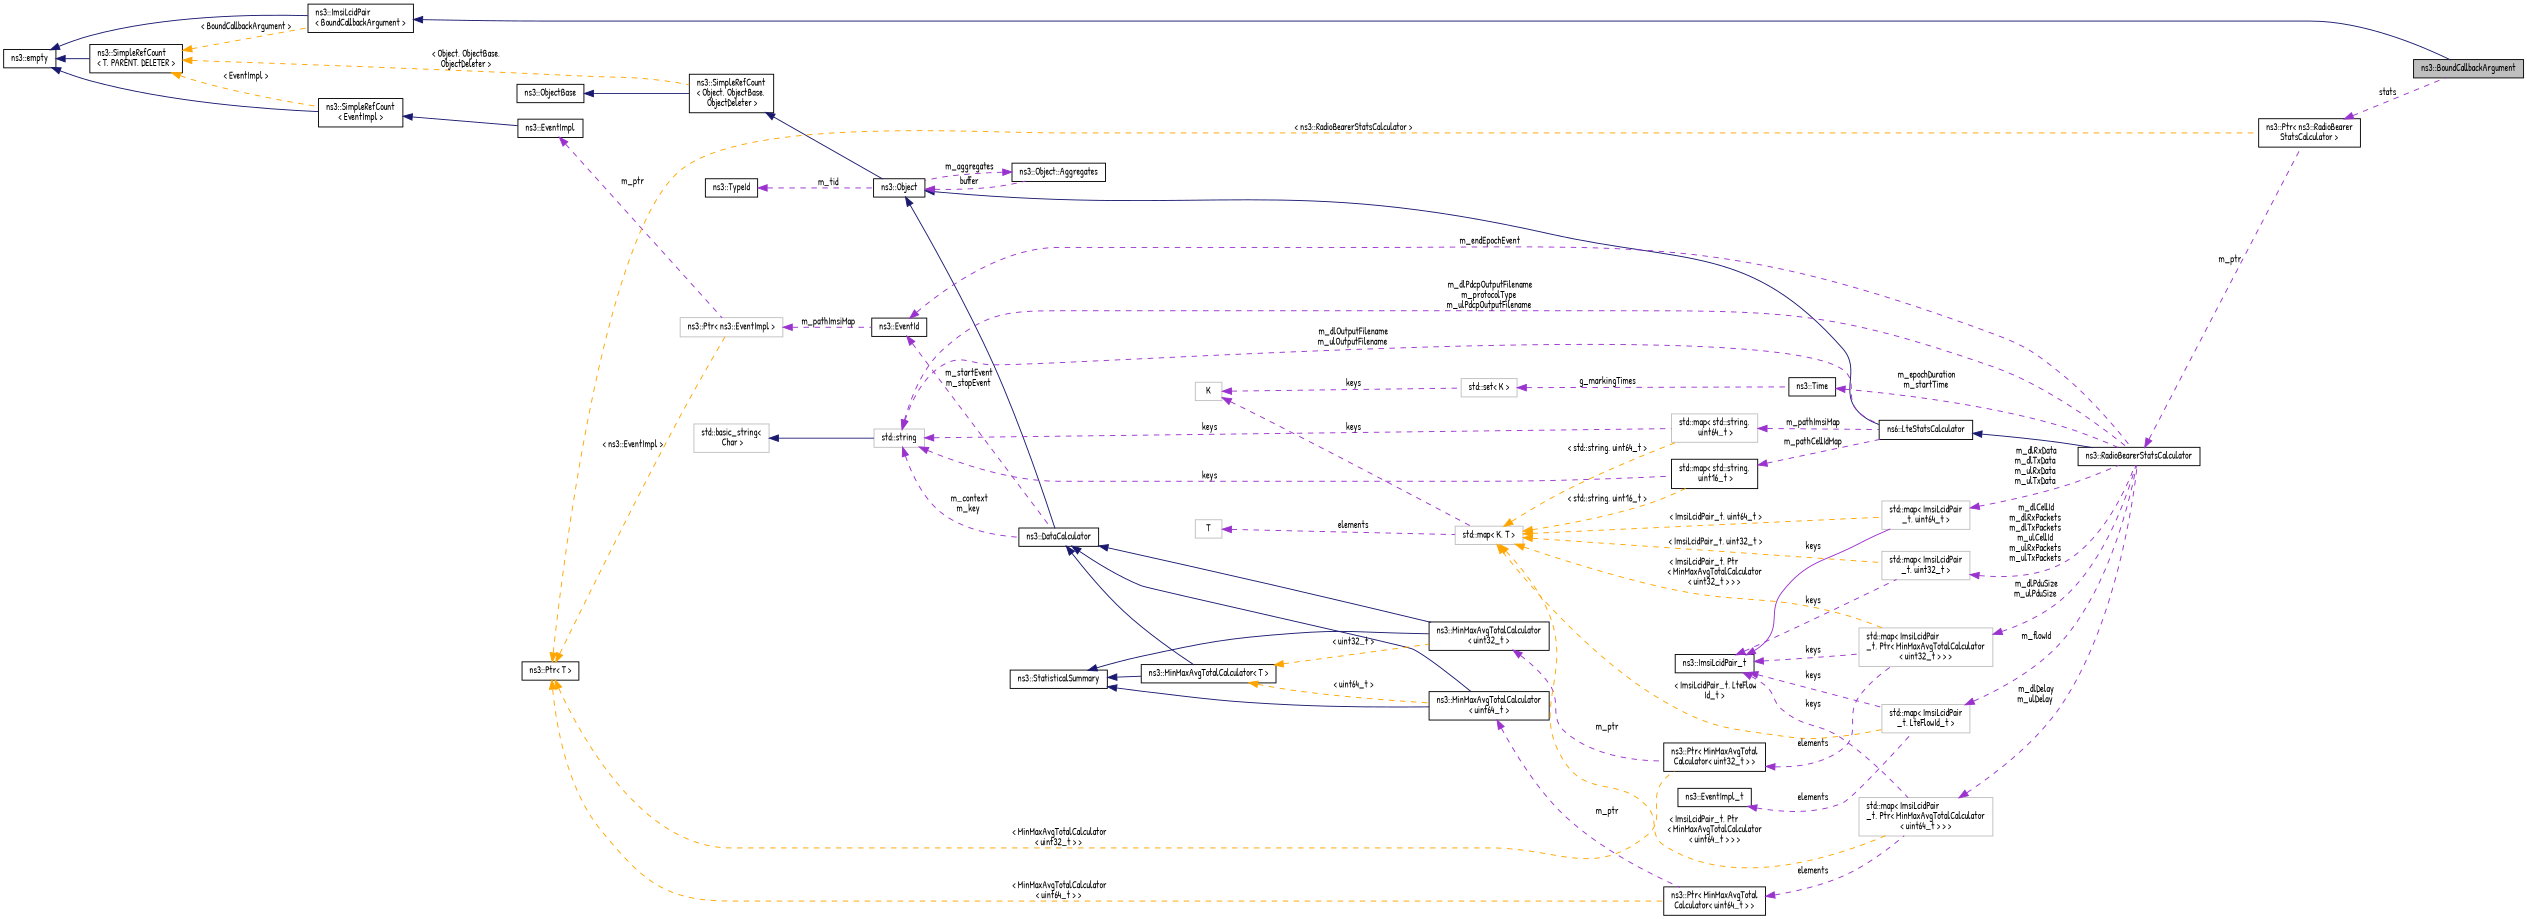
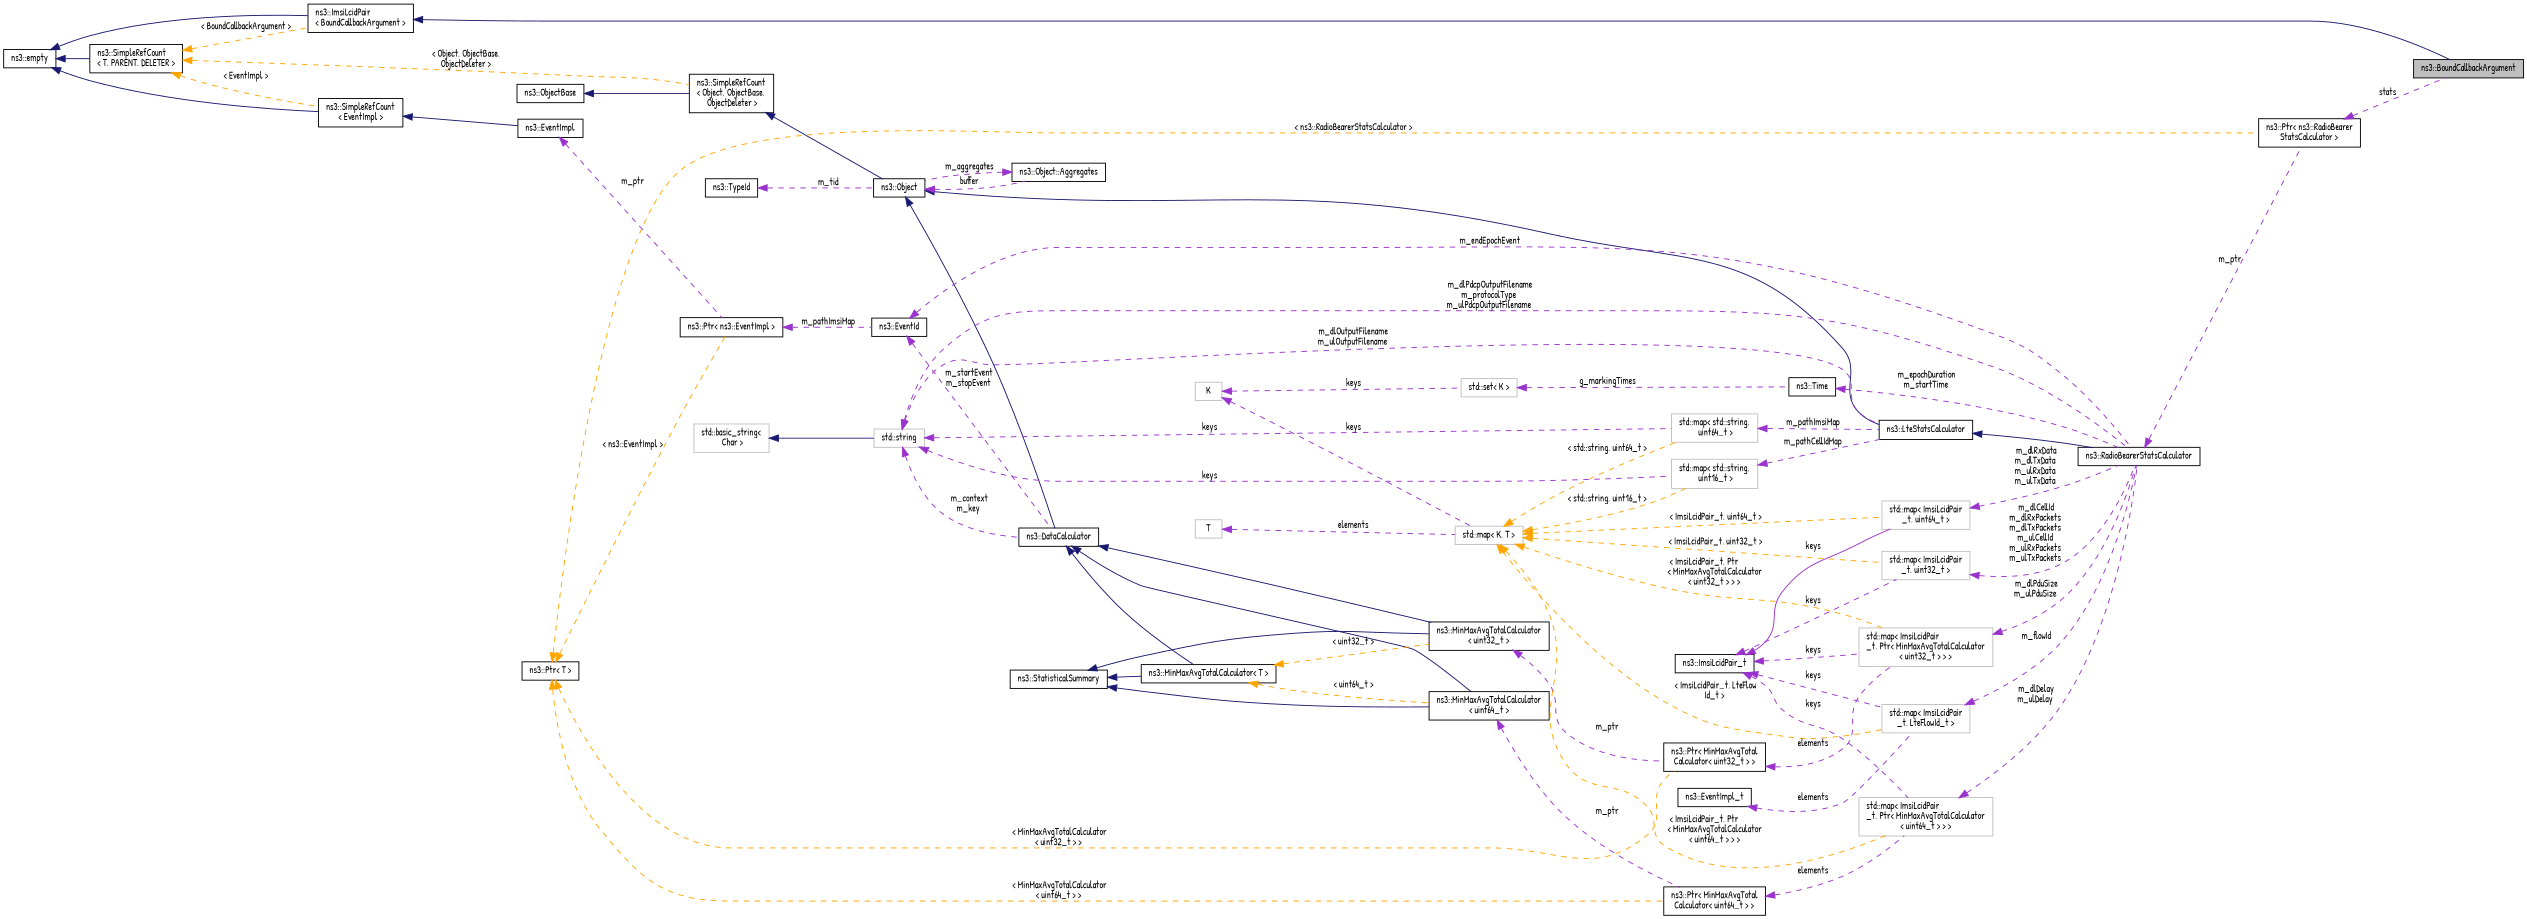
node "ns3::Ptr< ns3::EventImpl >": color grey75 -> black
node "ns6::LteStatsCalculator": label "ns6::LteStatsCalculator" -> "ns3::LteStatsCalculator"
node "std::map< std::string, uint16_t >": color black -> grey75
